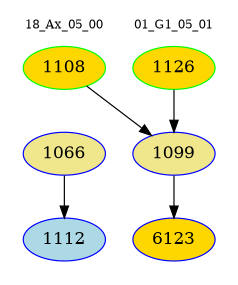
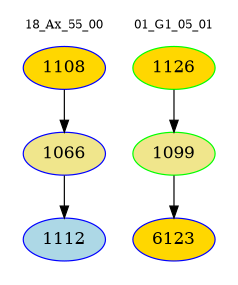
cluster "18_Ax_05_00": label "18_Ax_05_00" -> "18_Ax_55_00"
node "1108": color green -> blue
edge "1108" -> "1099": now "1108" -> "1066"
node "1099": color blue -> green
